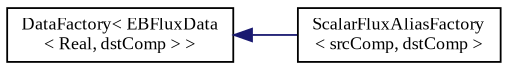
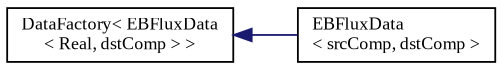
node "ScalarFluxAliasFactory < srcComp, dstComp >": label "ScalarFluxAliasFactory < srcComp, dstComp >" -> "EBFluxData < srcComp, dstComp >"
